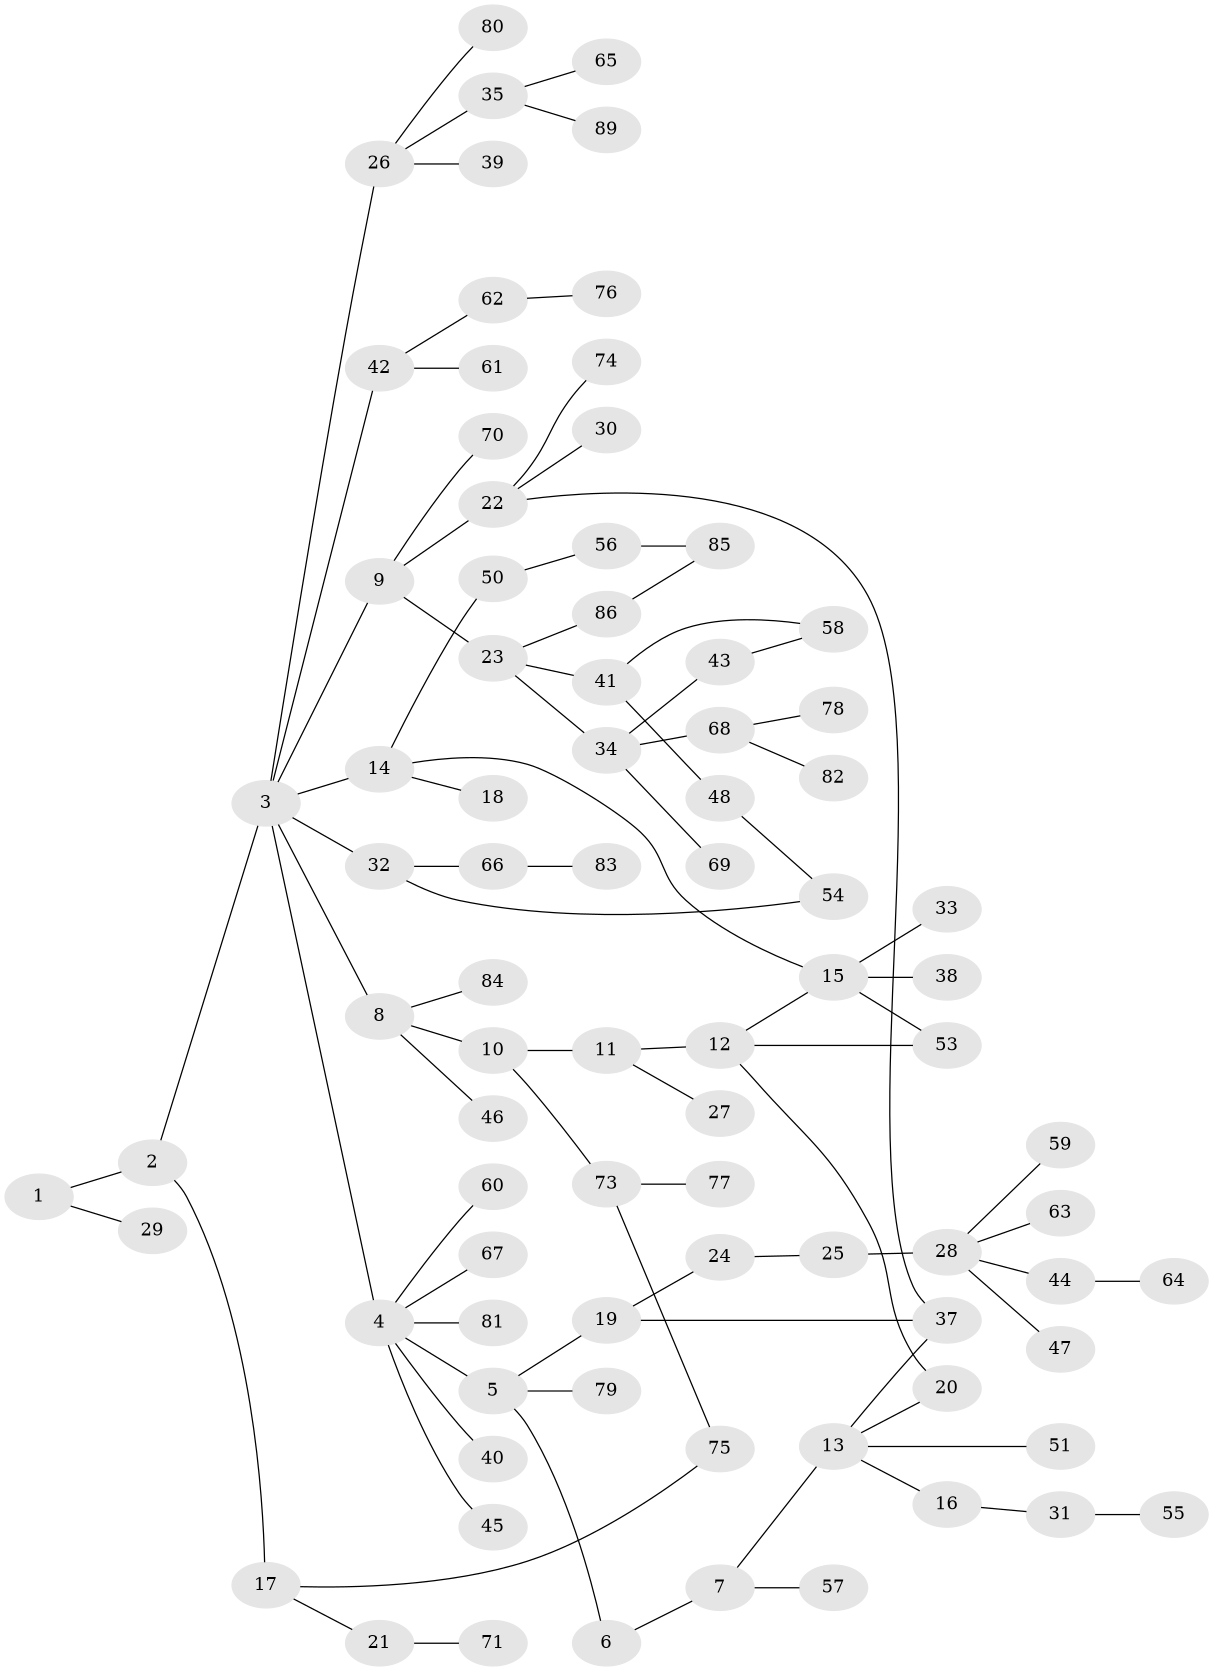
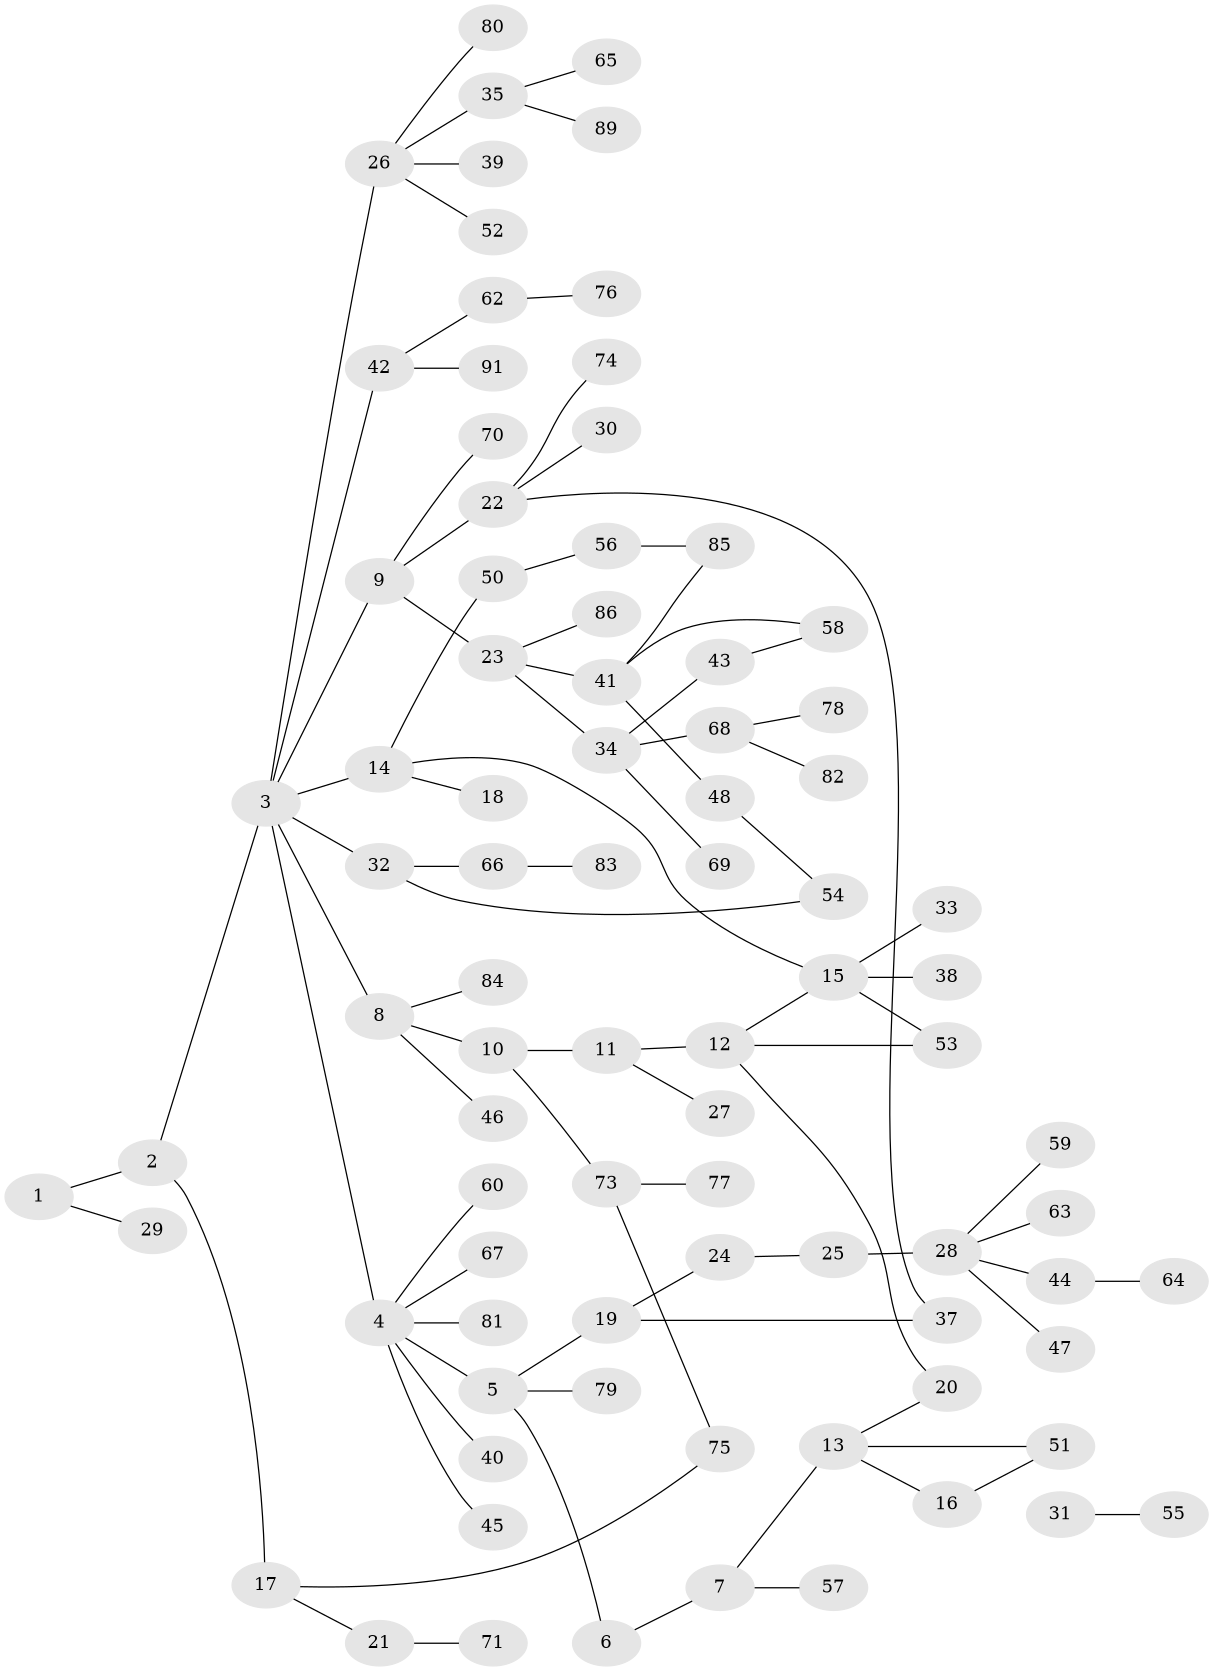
node "52": added
node "61": label "61" -> "91"
edge "85" -- "86": now "85" -- "41"
edge "37" -- "13": removed
edge "16" -- "31": now "16" -- "51"
